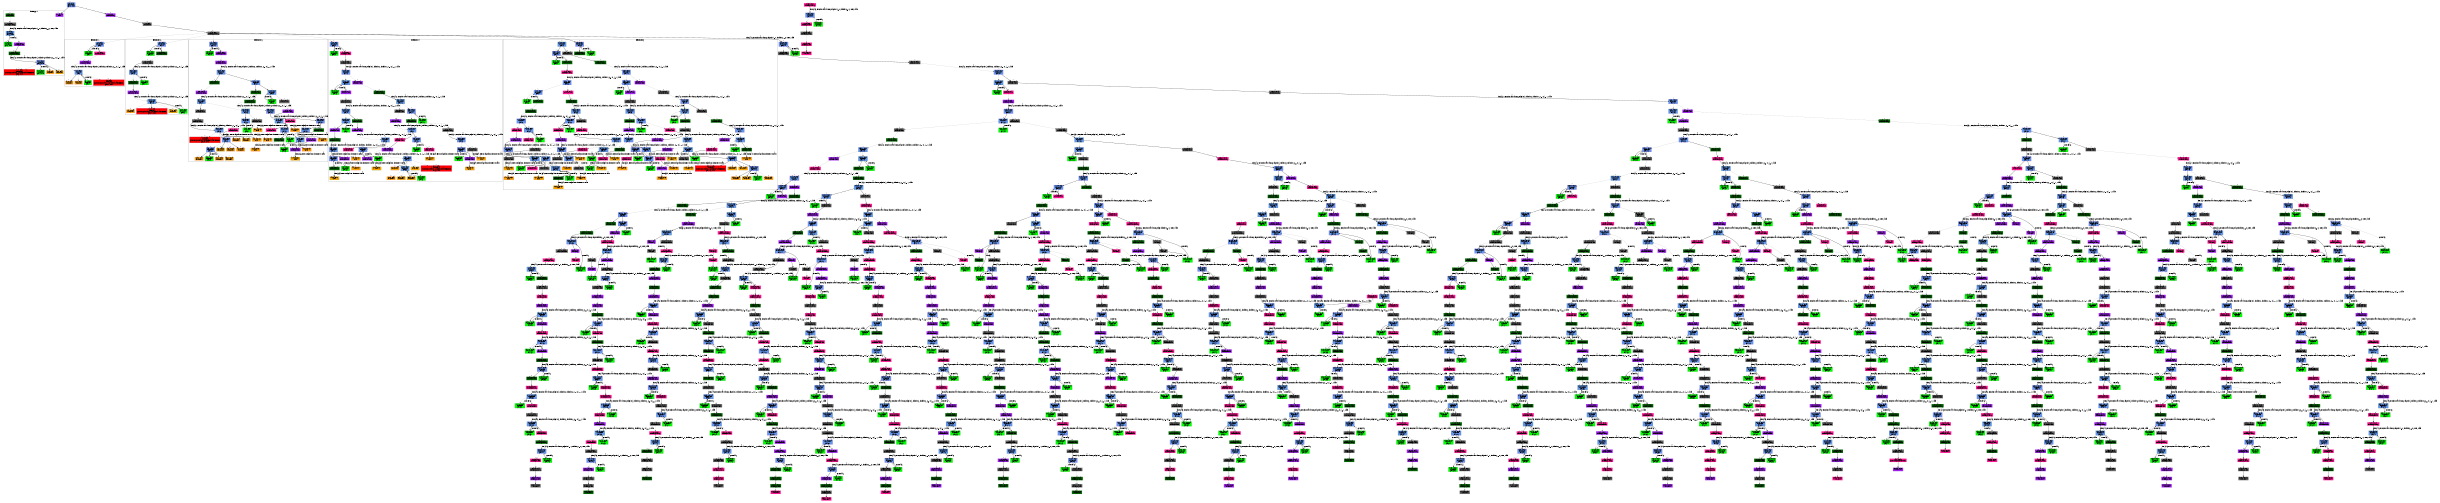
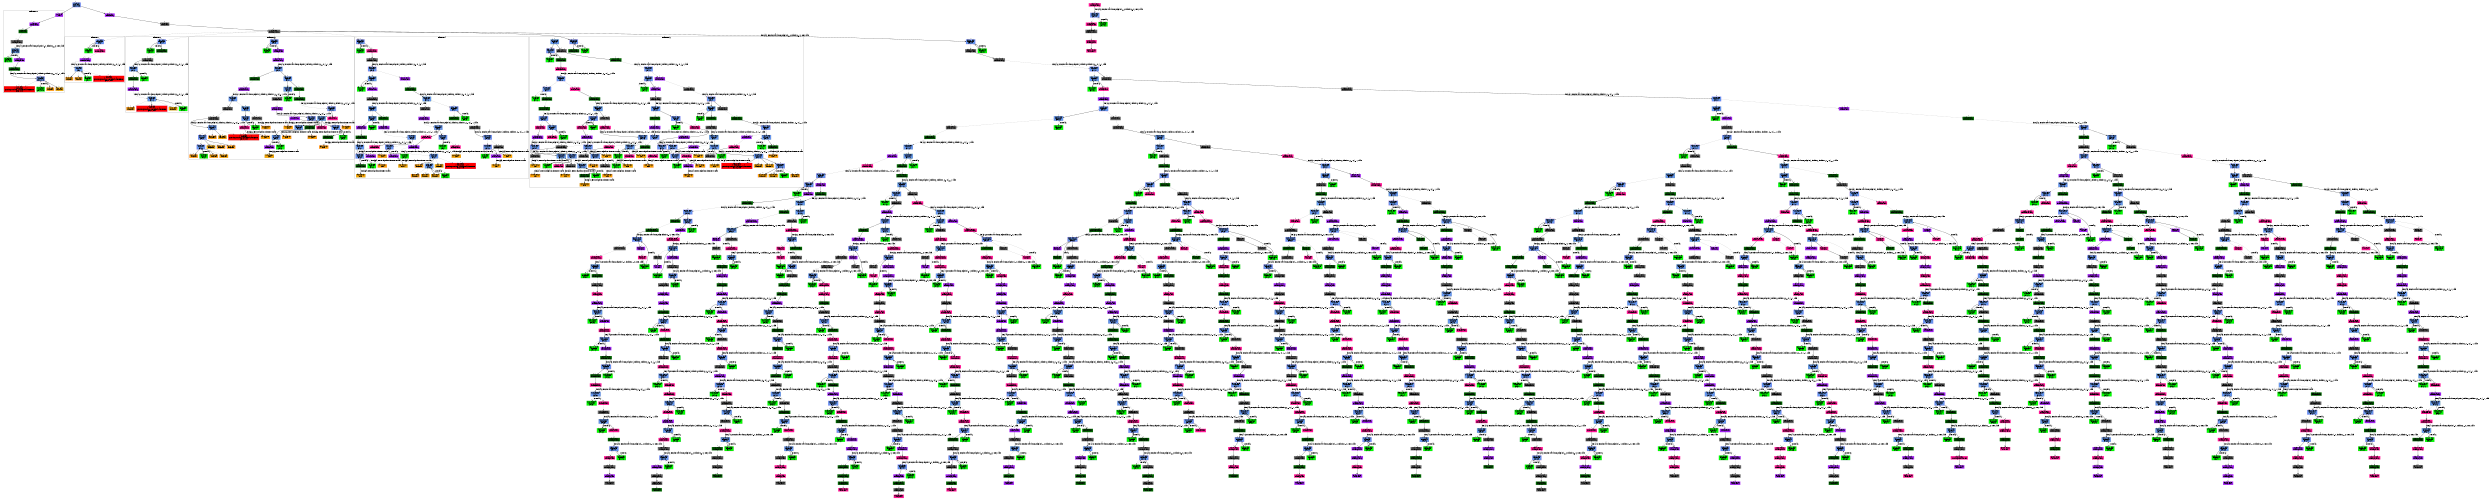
cluster "ListEmpty 0": label "ListEmpty 0" -> "Refinement 0"
node "4 @ N6 InitList entry": added
edge "363 @ N82 ListInsert ABS33" -> "414 @ N74 ListInsert exit": reversed
node "2515 @ N82 ListInsert ABS185": fillcolor gray40 -> cornflowerblue
edge "4516 @ N101 ListDelete exit" -> "4499 @ N109 ListDelete ABS376": reversed
